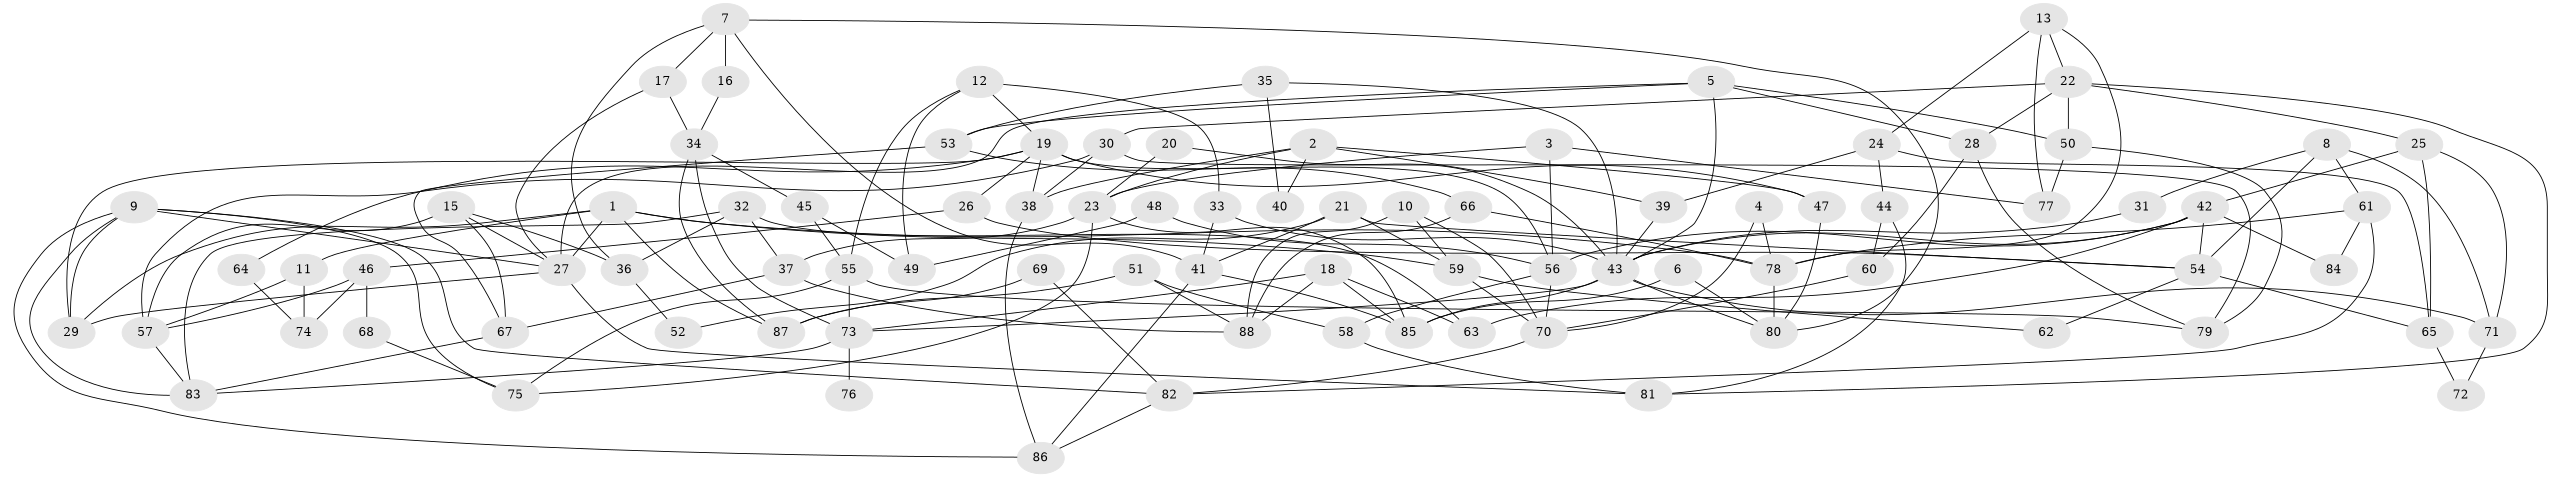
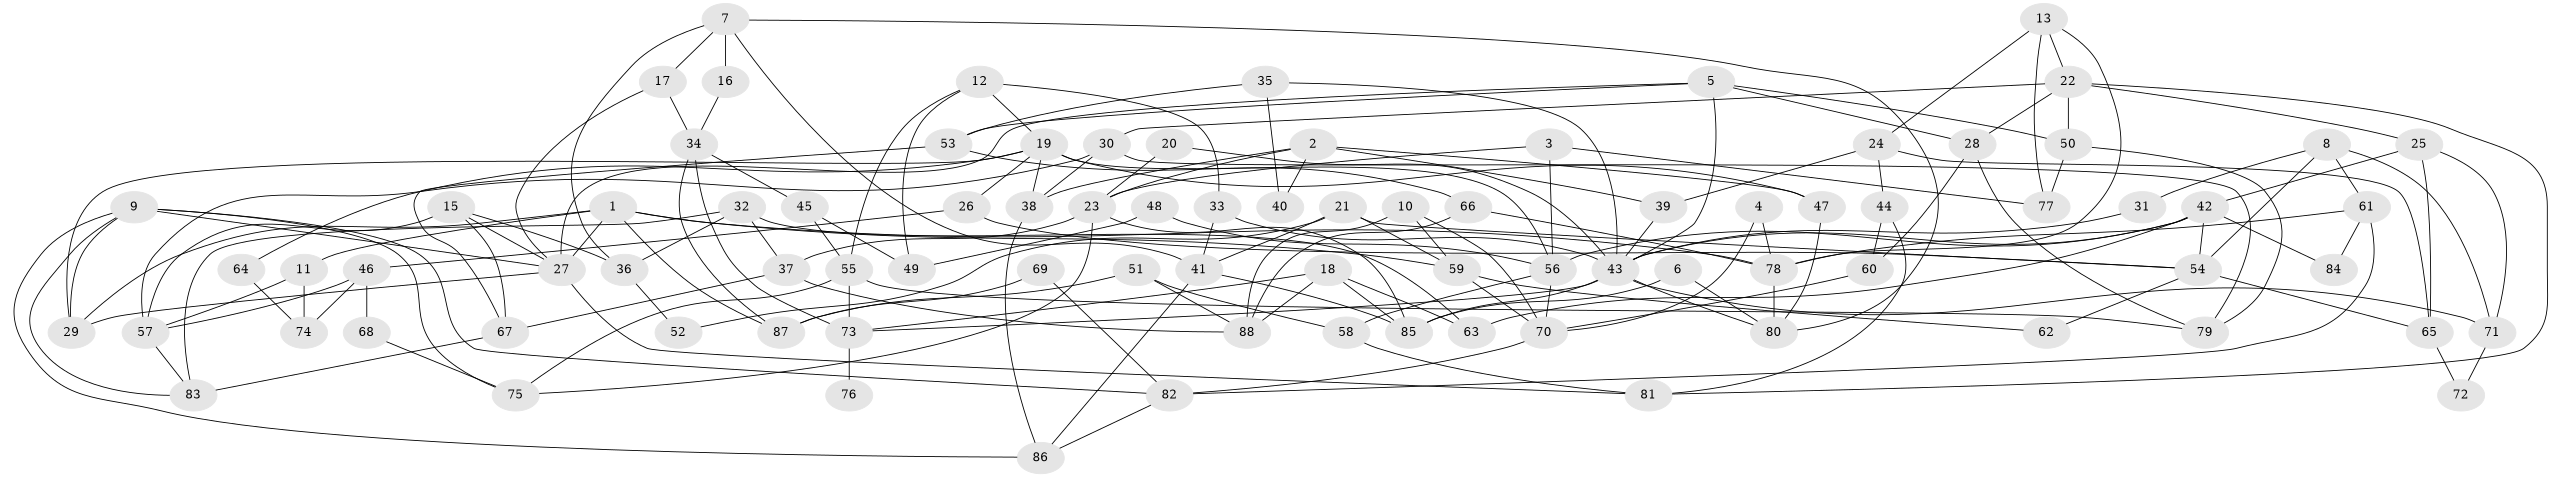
edge "73" -- "83": removed
